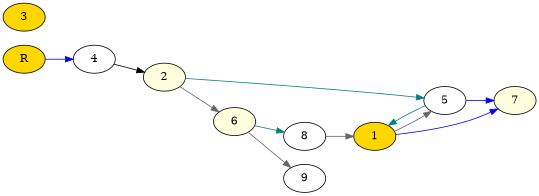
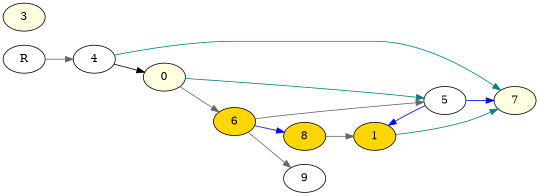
node "3": fillcolor gold -> lightyellow
edge "4" -> "7": added
node "R": fillcolor gold -> white
edge "R" -> "4": color blue -> gray40
node "2": label "2" -> "0"
edge "5" -> "1": color teal -> blue
node "6": fillcolor lightyellow -> gold
edge "1" -> "5": now "6" -> "5"
edge "1" -> "7": color blue -> teal
edge "6" -> "8": color teal -> blue
node "8": fillcolor white -> gold
